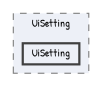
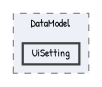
cluster "UiSetting": label "UiSetting" -> "DataModel"
